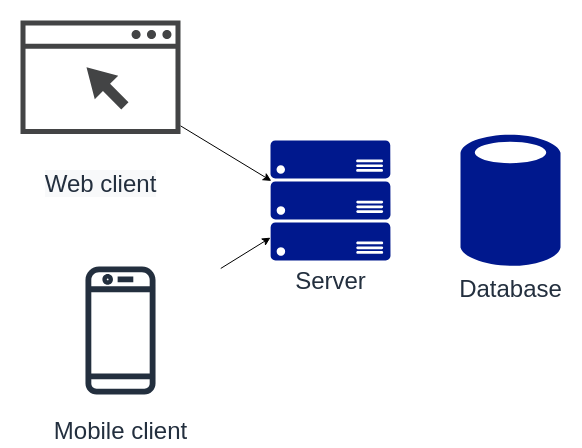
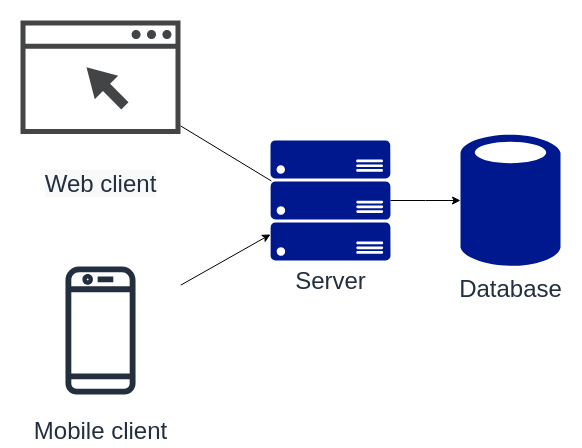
edge "Web client" -> "Server": arrowhead classic -> none
edge "Server" -> "Database": added
node "Mobile client": size 200x160 -> 160x160
